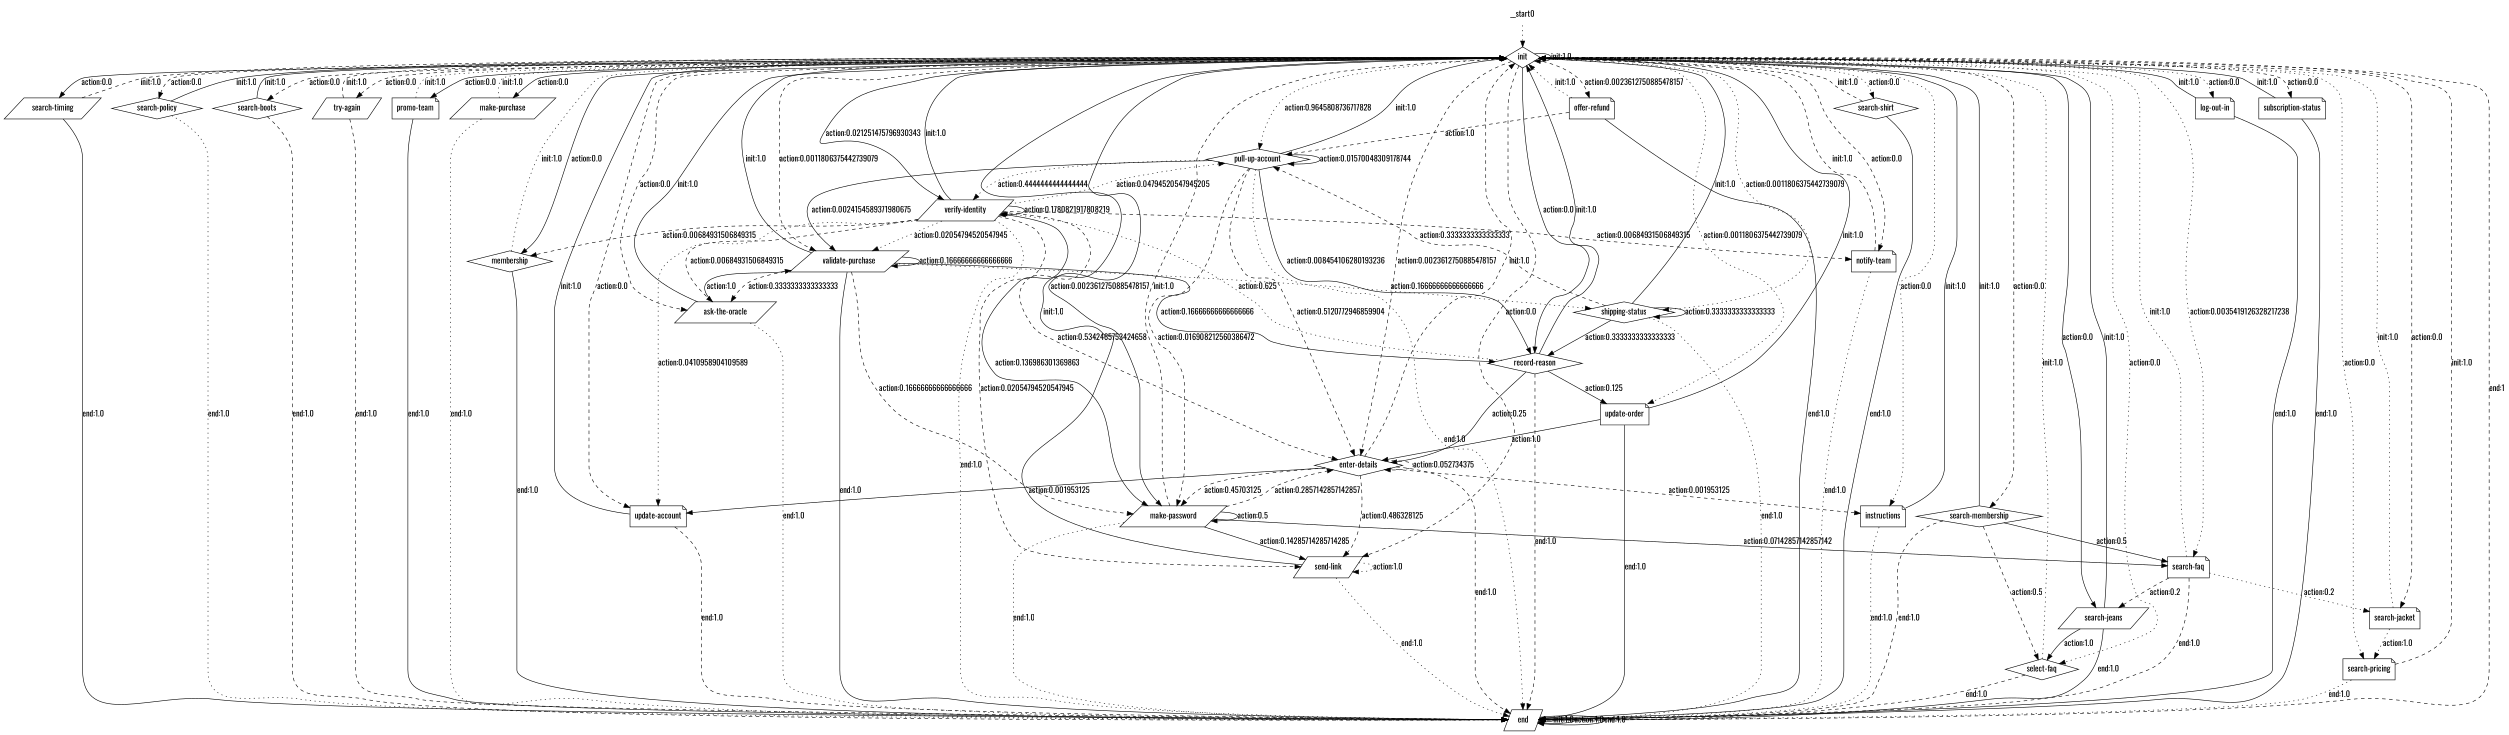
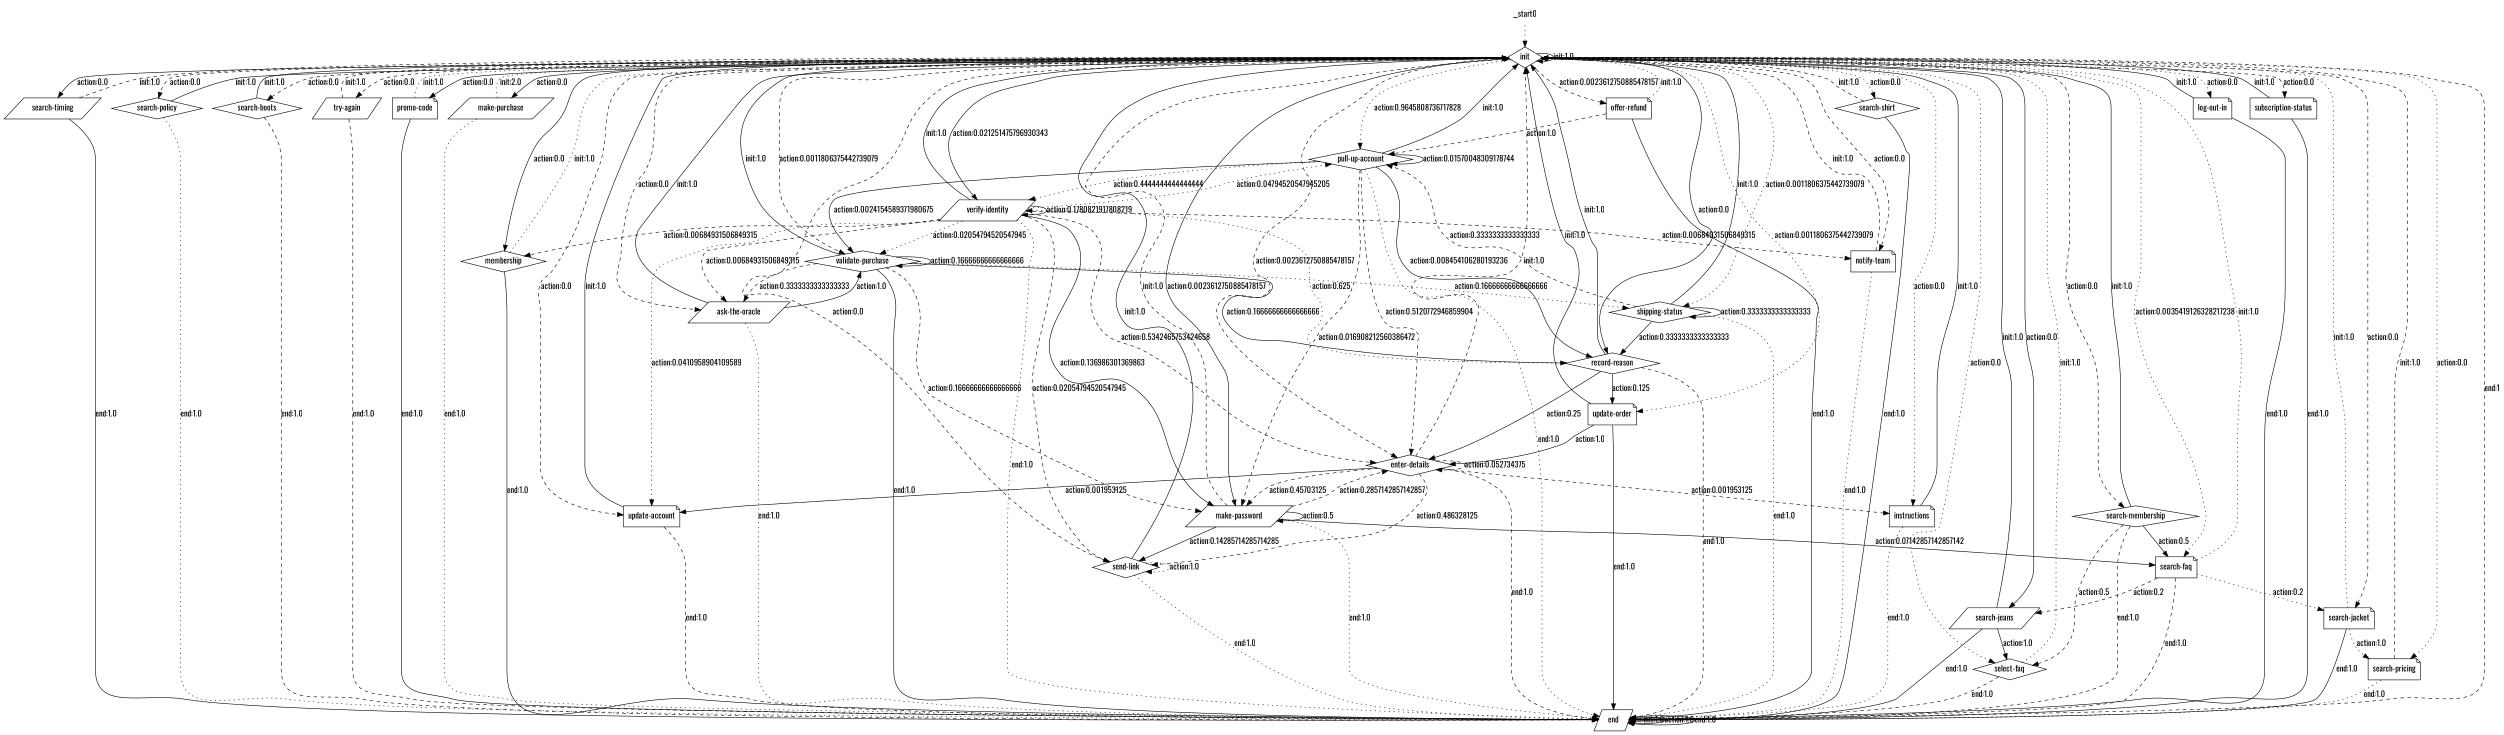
edge "make-purchase" -> "init": label "init:1.0" -> "init:2.0"
node "promo-team": label "promo-team" -> "promo-code"
node "validate-purchase": shape parallelogram -> diamond
node "send-link": shape parallelogram -> diamond
edge "search-jacket" -> "end": added, label "end:1.0"
